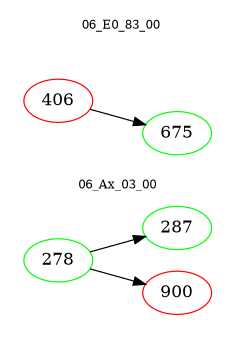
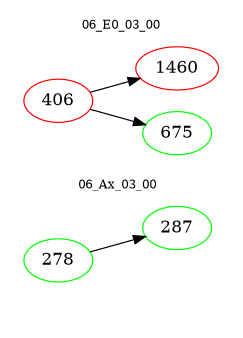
cluster "06_E0_83_00": label "06_E0_83_00" -> "06_E0_03_00"
node "1460": added
node "900": removed
